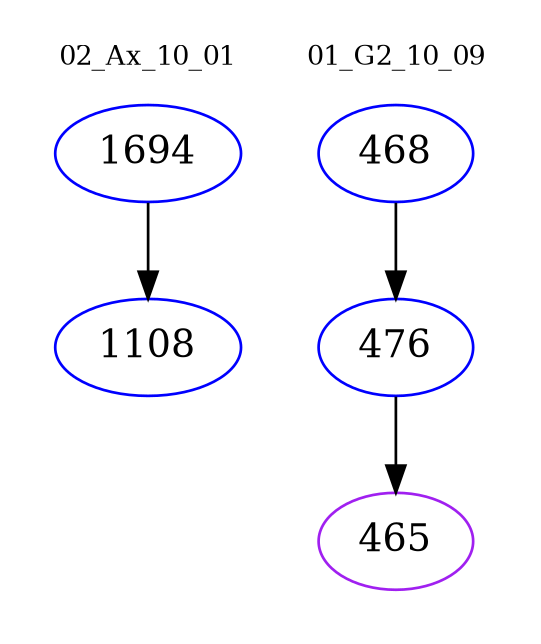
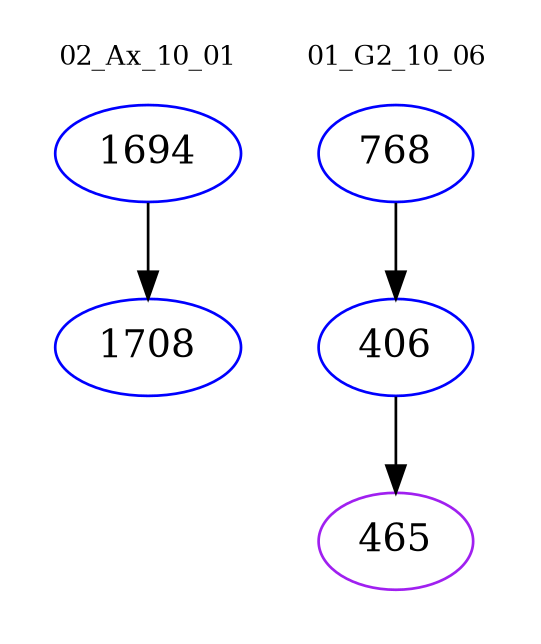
cluster "01_G2_10_09": label "01_G2_10_09" -> "01_G2_10_06"
node "468": label "468" -> "768"
node "1108": label "1108" -> "1708"
node "476": label "476" -> "406"
